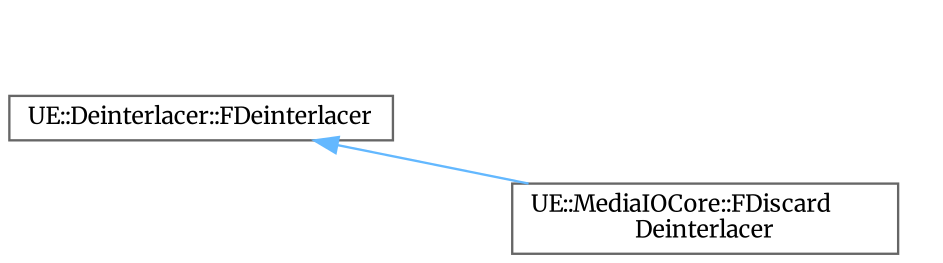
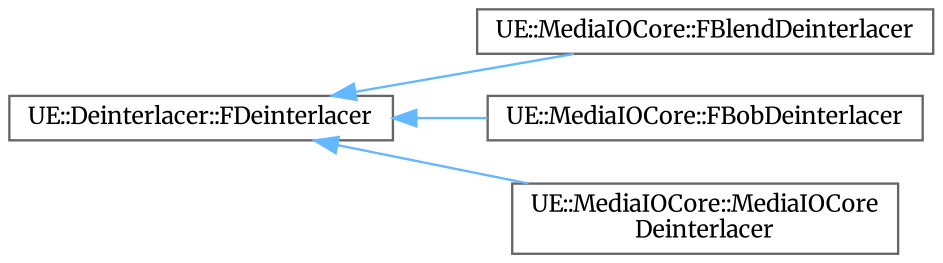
node "UE::MediaIOCore::FBlendDeinterlacer": added
node "UE::MediaIOCore::FBobDeinterlacer": added
node "UE::MediaIOCore::FDiscard Deinterlacer": label "UE::MediaIOCore::FDiscard Deinterlacer" -> "UE::MediaIOCore::MediaIOCore Deinterlacer"
